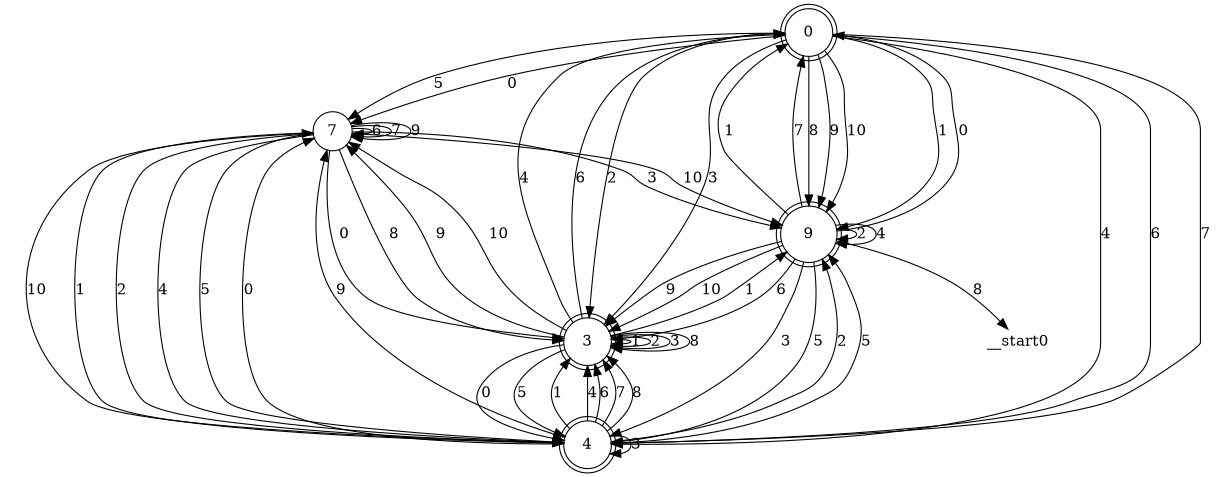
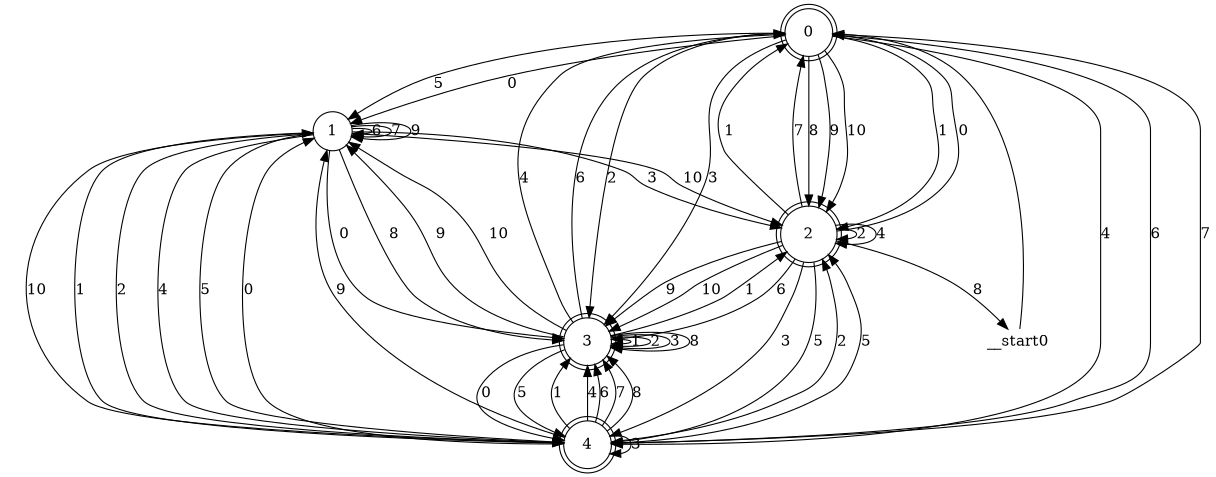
node "7": label "7" -> "1"
edge "__start0" -> "0": added
node "9": label "9" -> "2"
